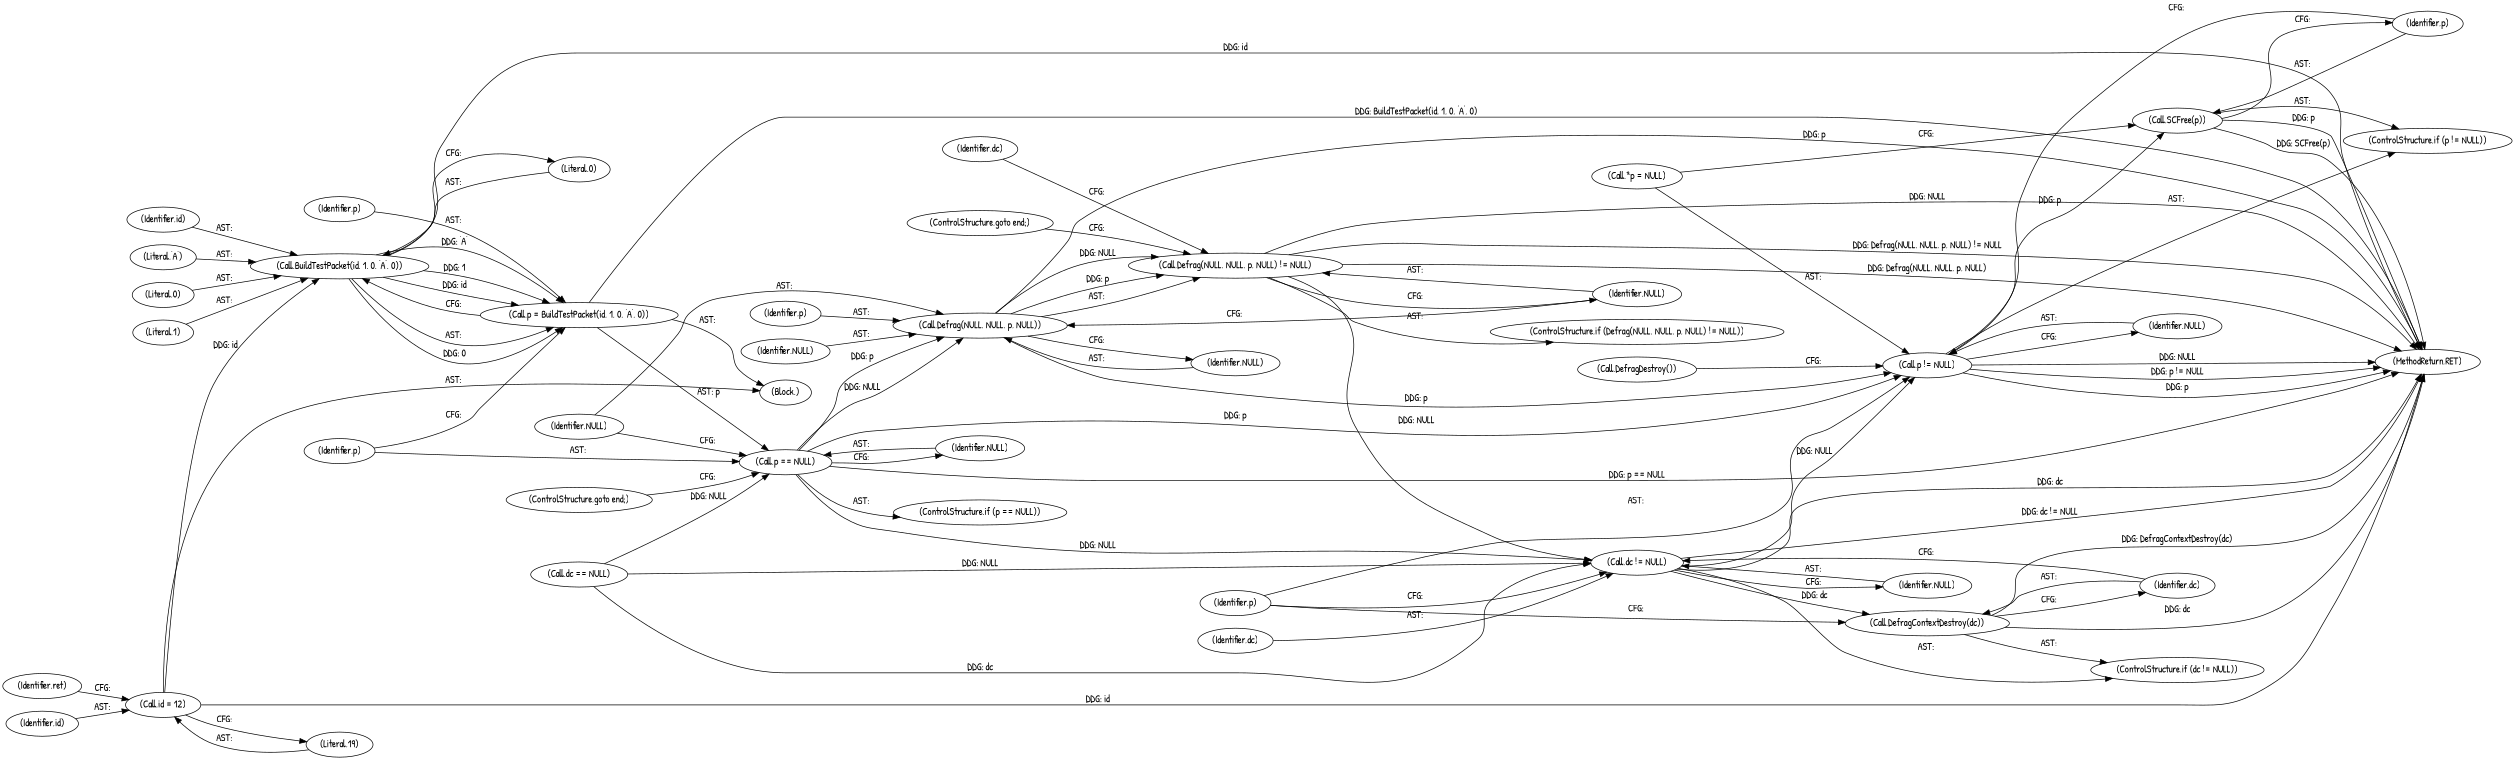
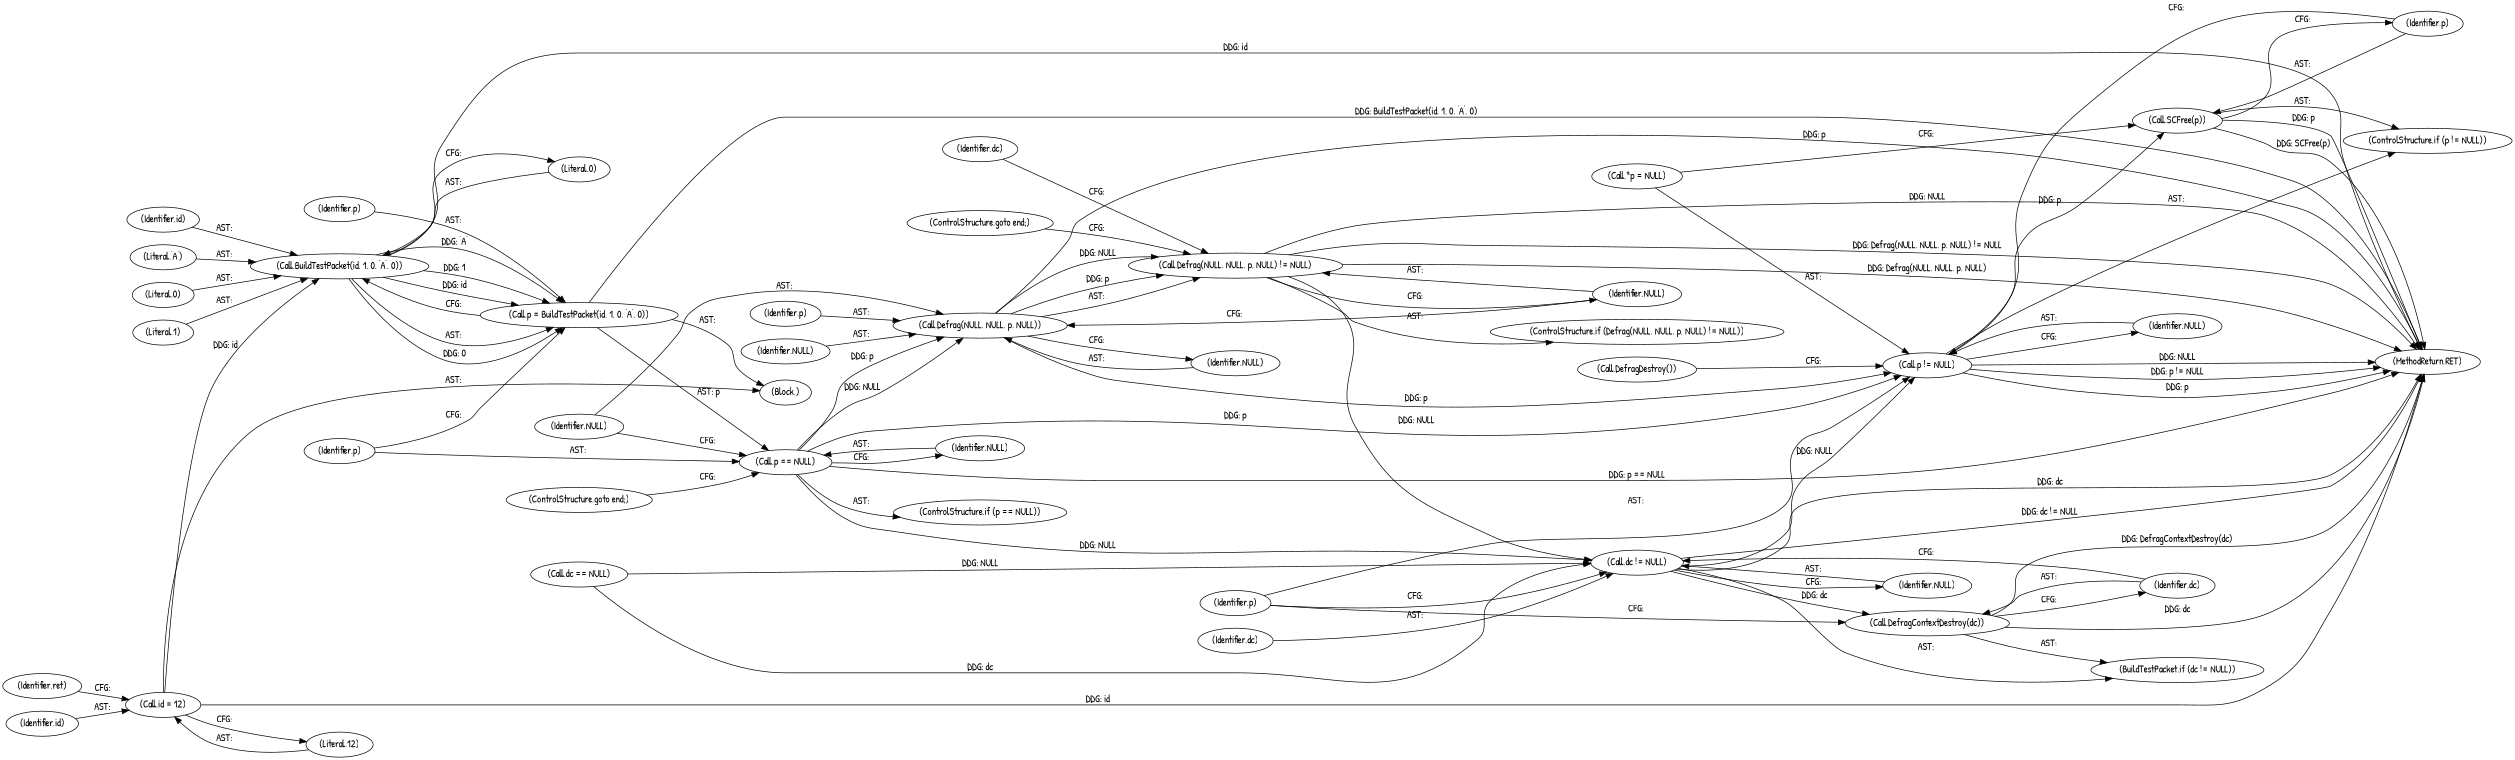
edge "(Call,dc == NULL)" -> "(Call,p == NULL)": removed, label "DDG: NULL"
node "(ControlStructure,if (dc != NULL))": label "(ControlStructure,if (dc != NULL))" -> "(BuildTestPacket,if (dc != NULL))"
node "(Literal,19)": label "(Literal,19)" -> "(Literal,12)"
